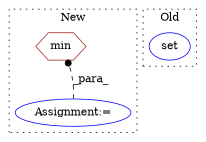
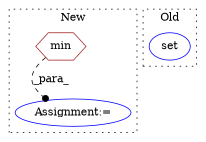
edge "Assignment:=" -> "min": reversed
